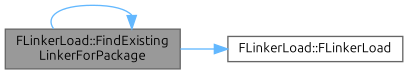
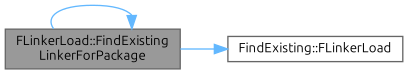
node "FLinkerLoad::FLinkerLoad": label "FLinkerLoad::FLinkerLoad" -> "FindExisting::FLinkerLoad"
